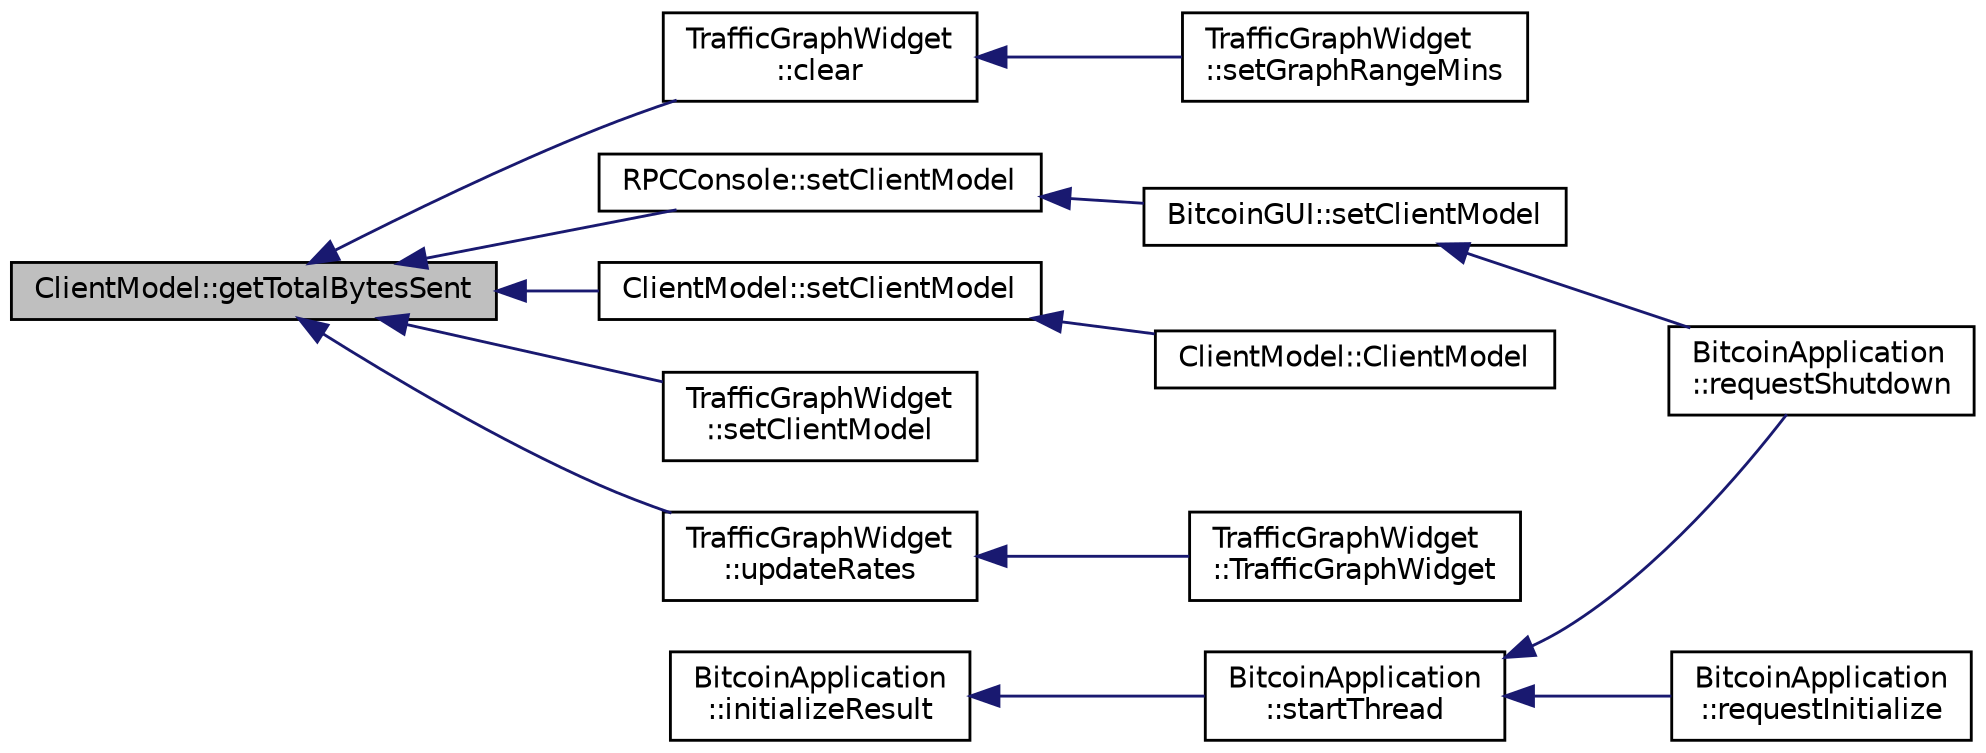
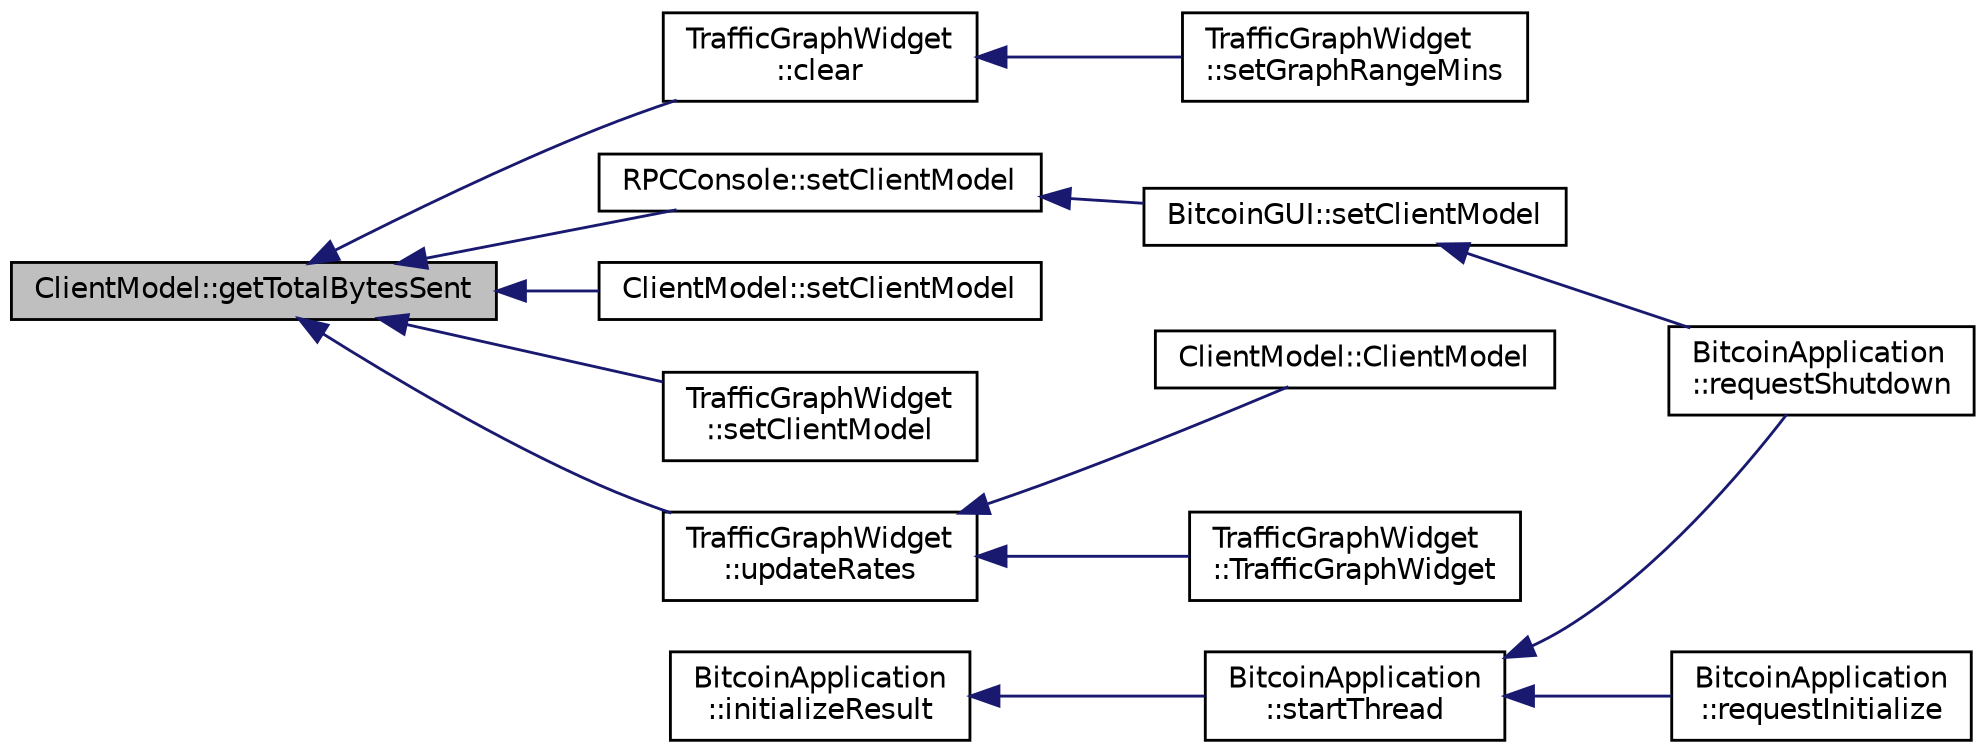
edge "ClientModel::ClientModel" -> "ClientModel::setClientModel": now "ClientModel::ClientModel" -> "TrafficGraphWidget ::updateRates"
